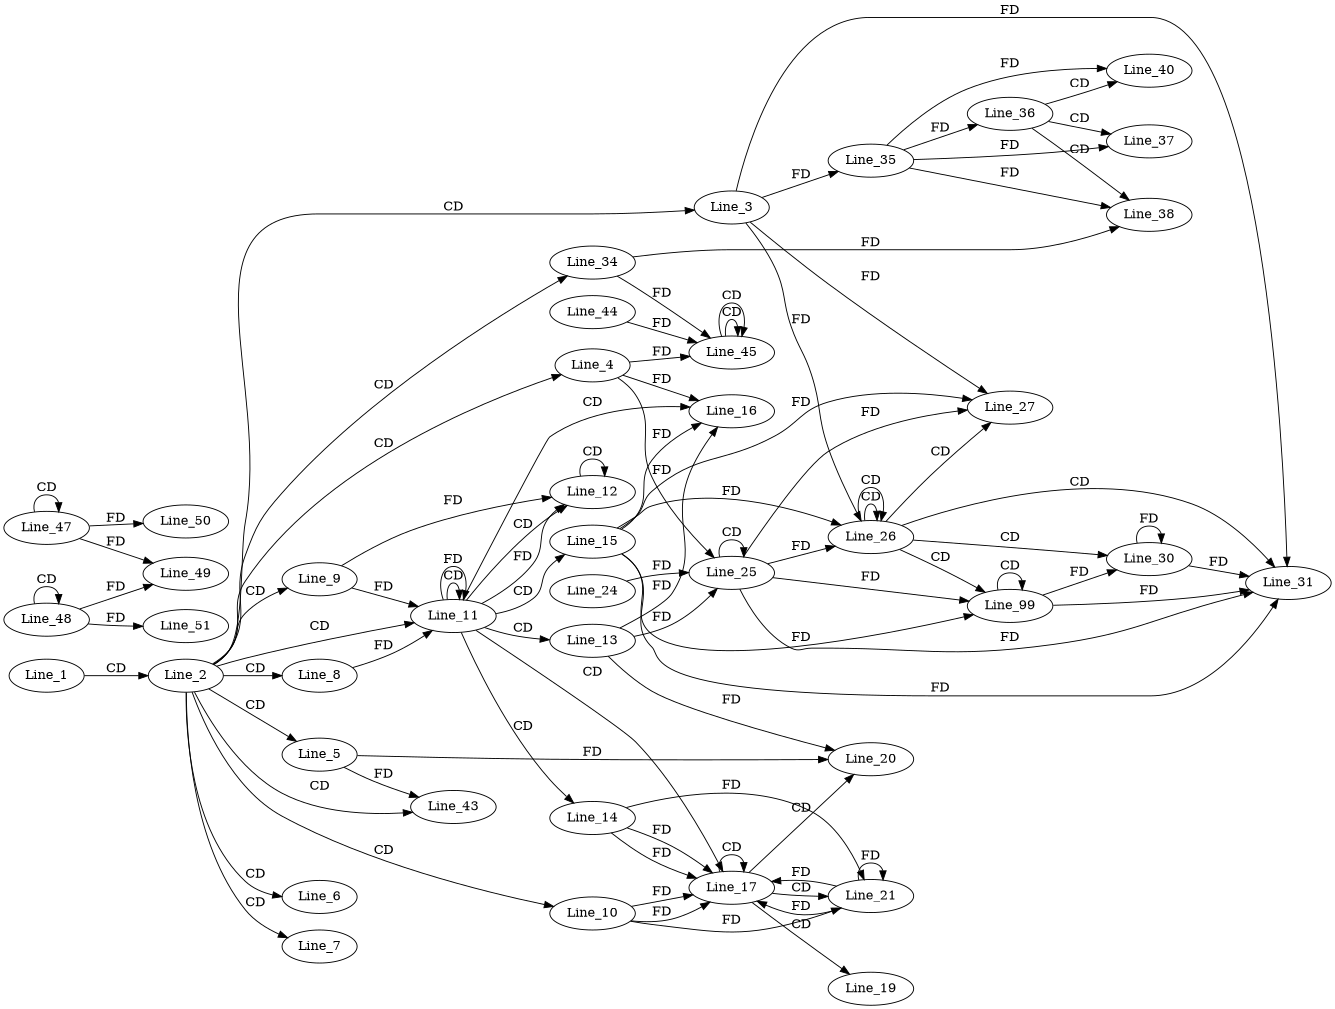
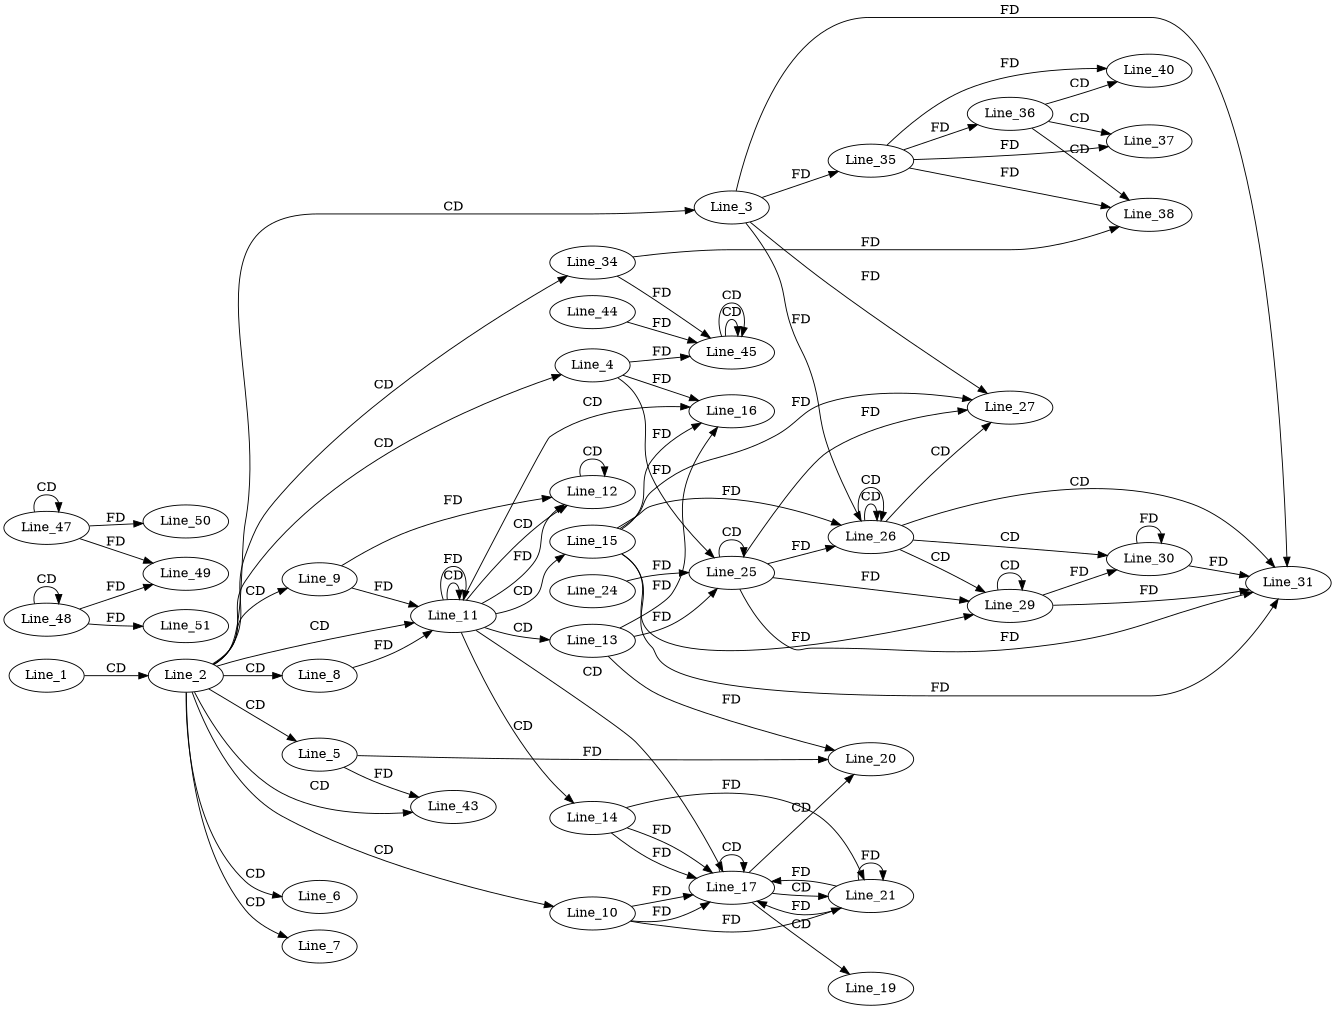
node "Line_99": label "Line_99" -> "Line_29"
